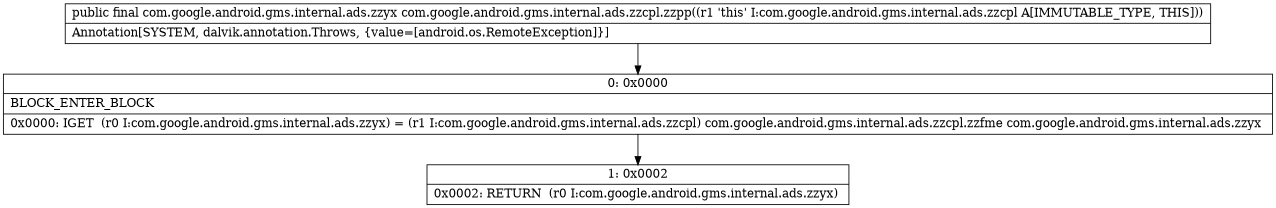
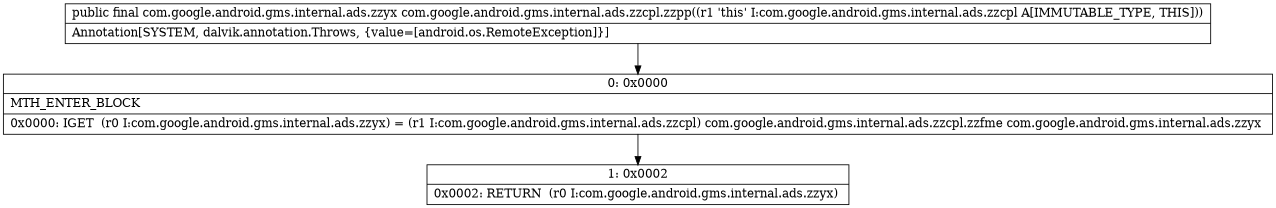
node "0: 0x0000": text "BLOCK_ENTER_BLOCK" -> "MTH_ENTER_BLOCK"
